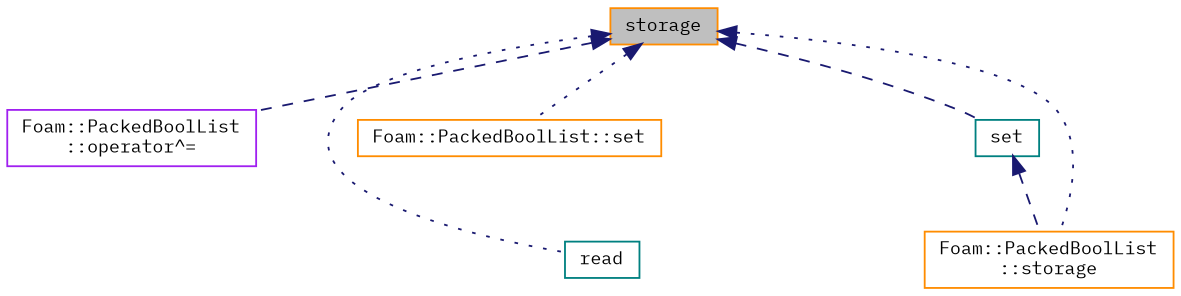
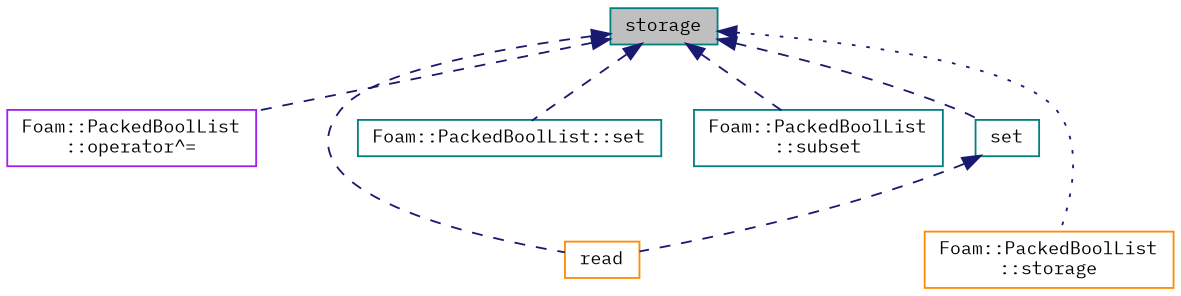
node "storage": color darkorange -> teal
edge "Foam::PackedBoolList::set" -> "storage": style dotted -> dashed
edge "read" -> "storage": style dotted -> dashed
node "Foam::PackedBoolList::set": color darkorange -> teal
node "Foam::PackedBoolList ::subset": added
edge "Foam::PackedBoolList ::storage" -> "set": now "read" -> "set"
node "read": color teal -> darkorange
